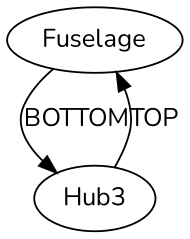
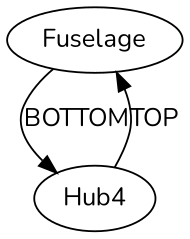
node "Hub3": label "Hub3" -> "Hub4"
